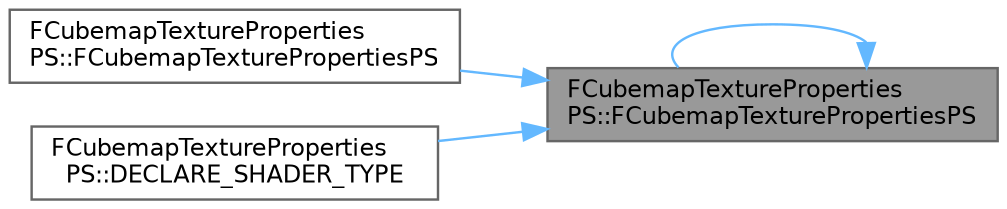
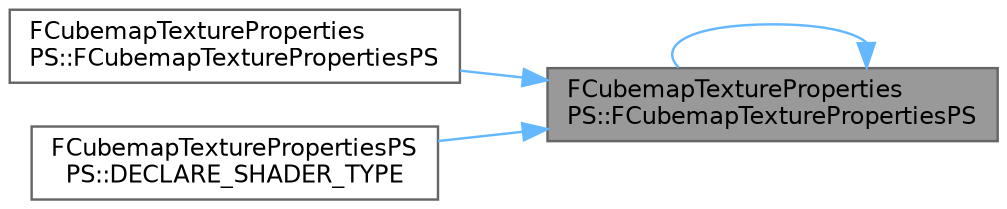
node "FCubemapTextureProperties PS::DECLARE_SHADER_TYPE": label "FCubemapTextureProperties PS::DECLARE_SHADER_TYPE" -> "FCubemapTexturePropertiesPS PS::DECLARE_SHADER_TYPE"
